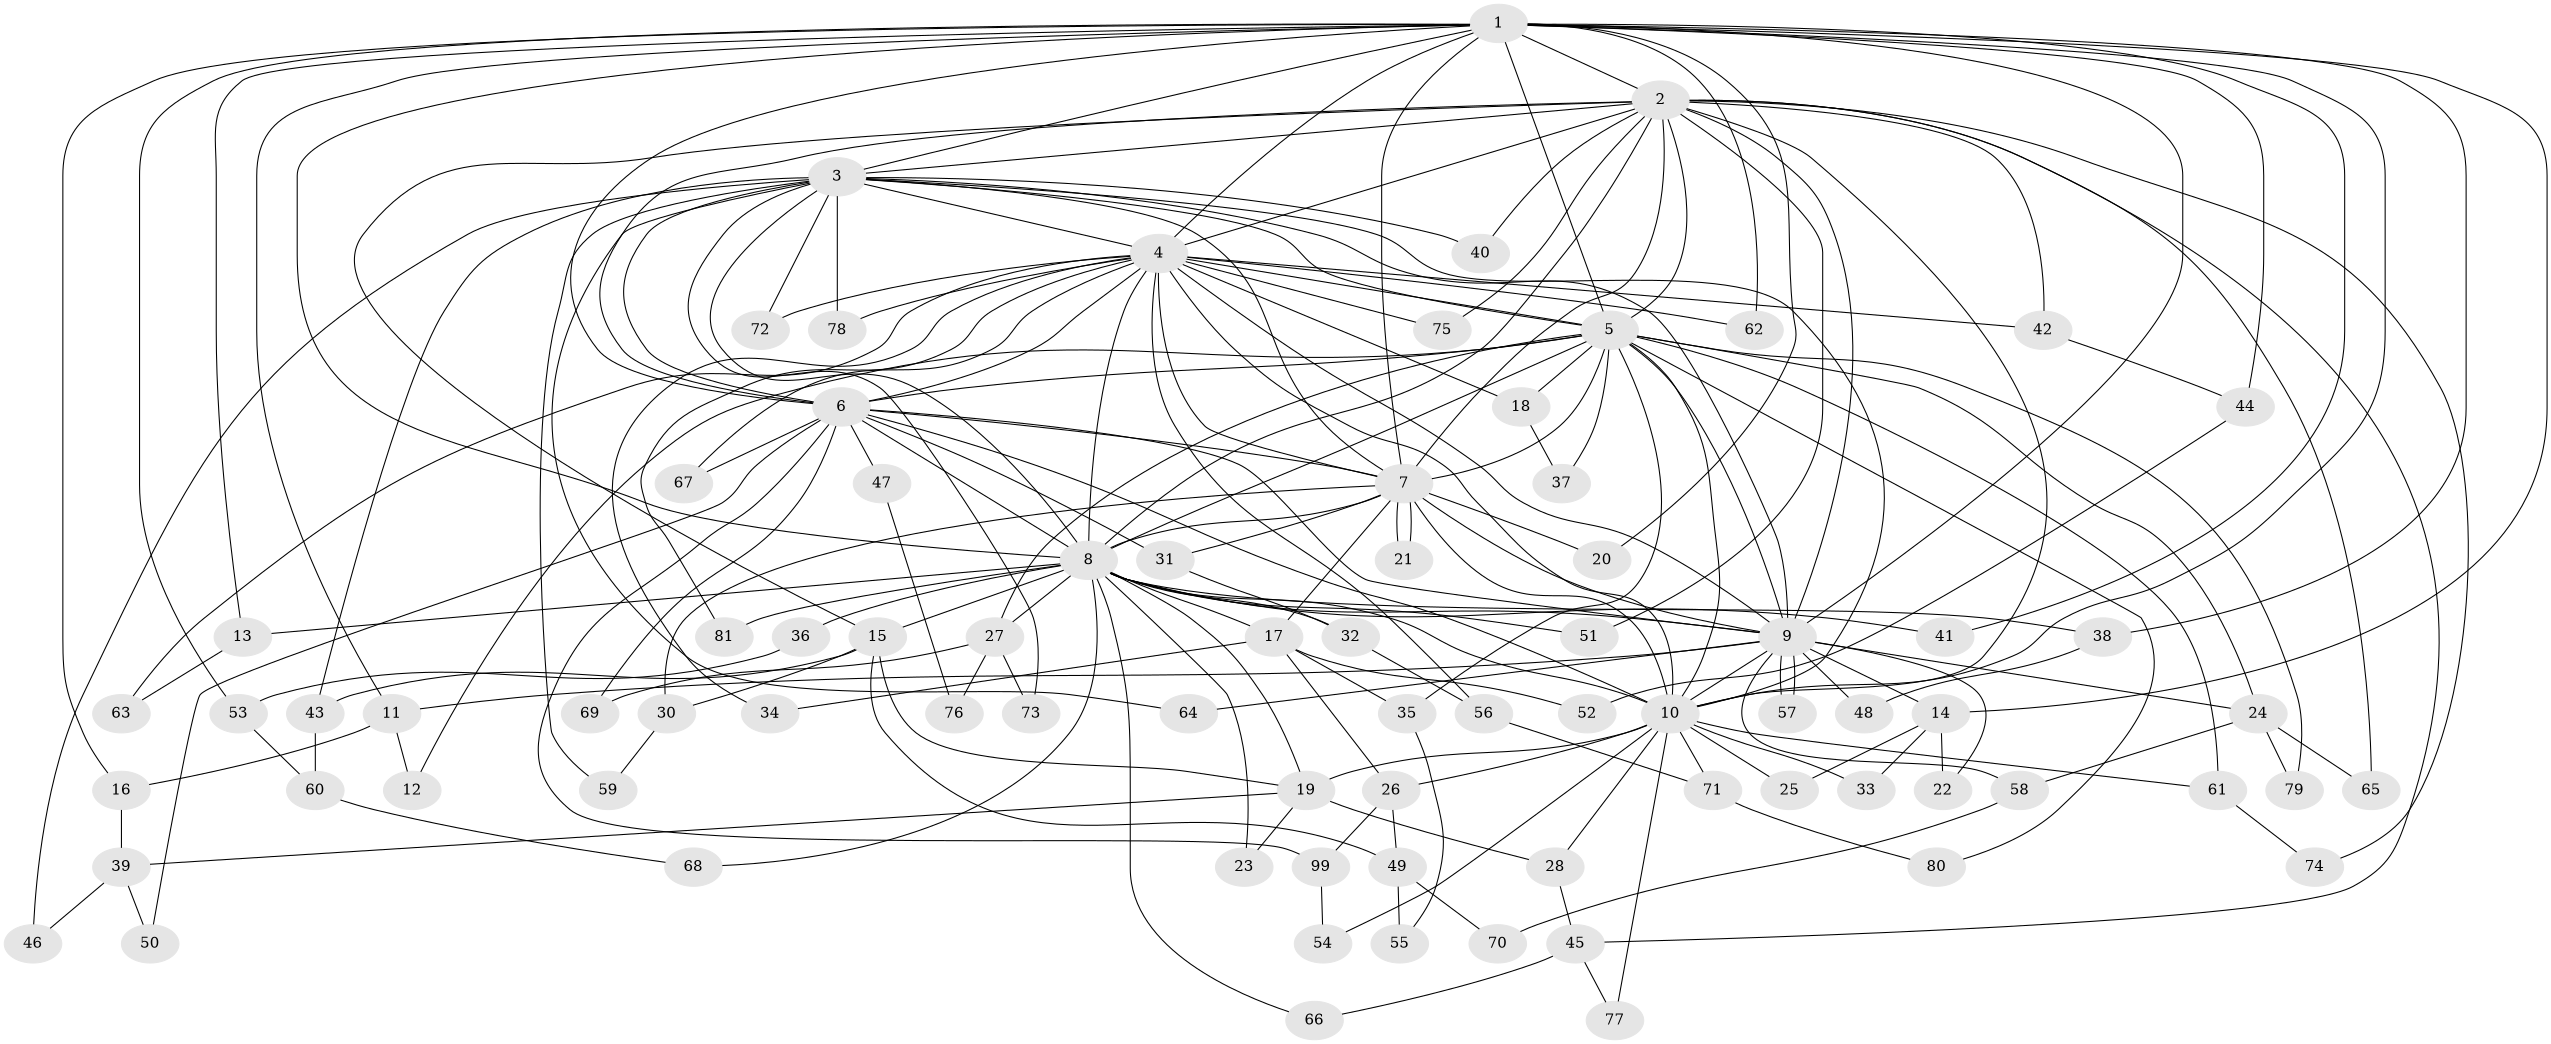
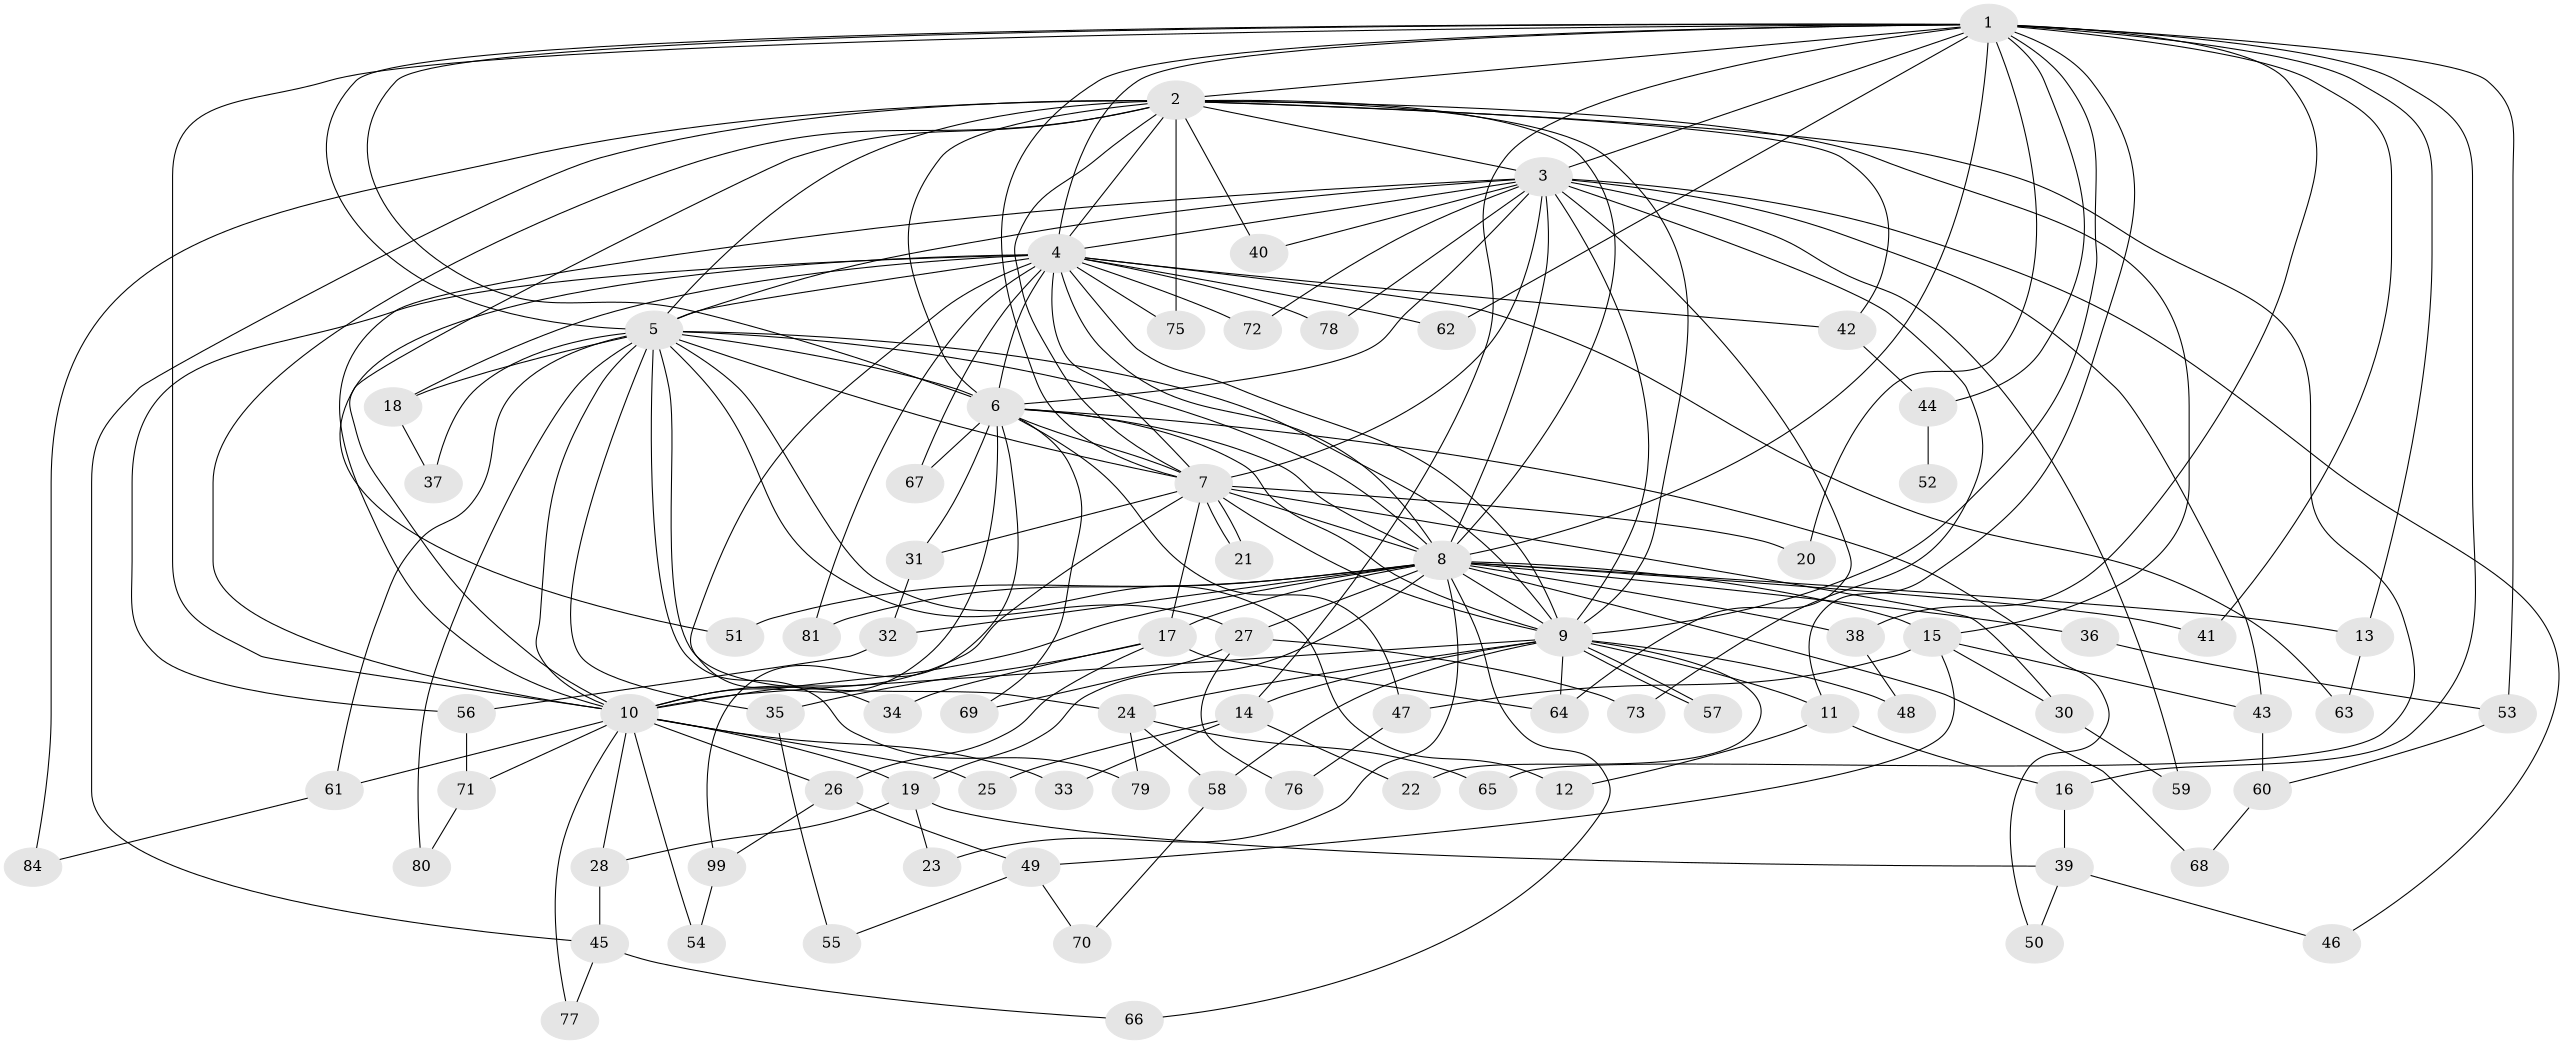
edge "17" -- "52": now "17" -- "64"
edge "15" -- "19": now "15" -- "47"
node "74": label "74" -> "84"
